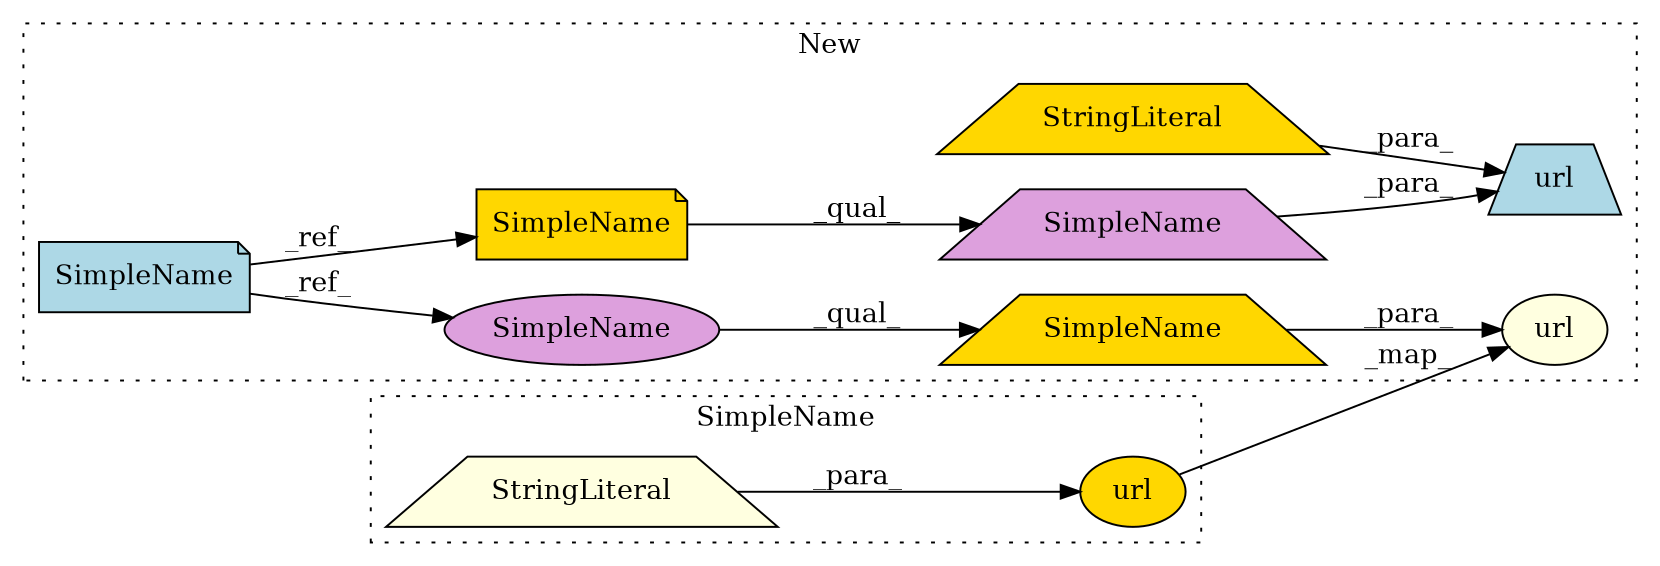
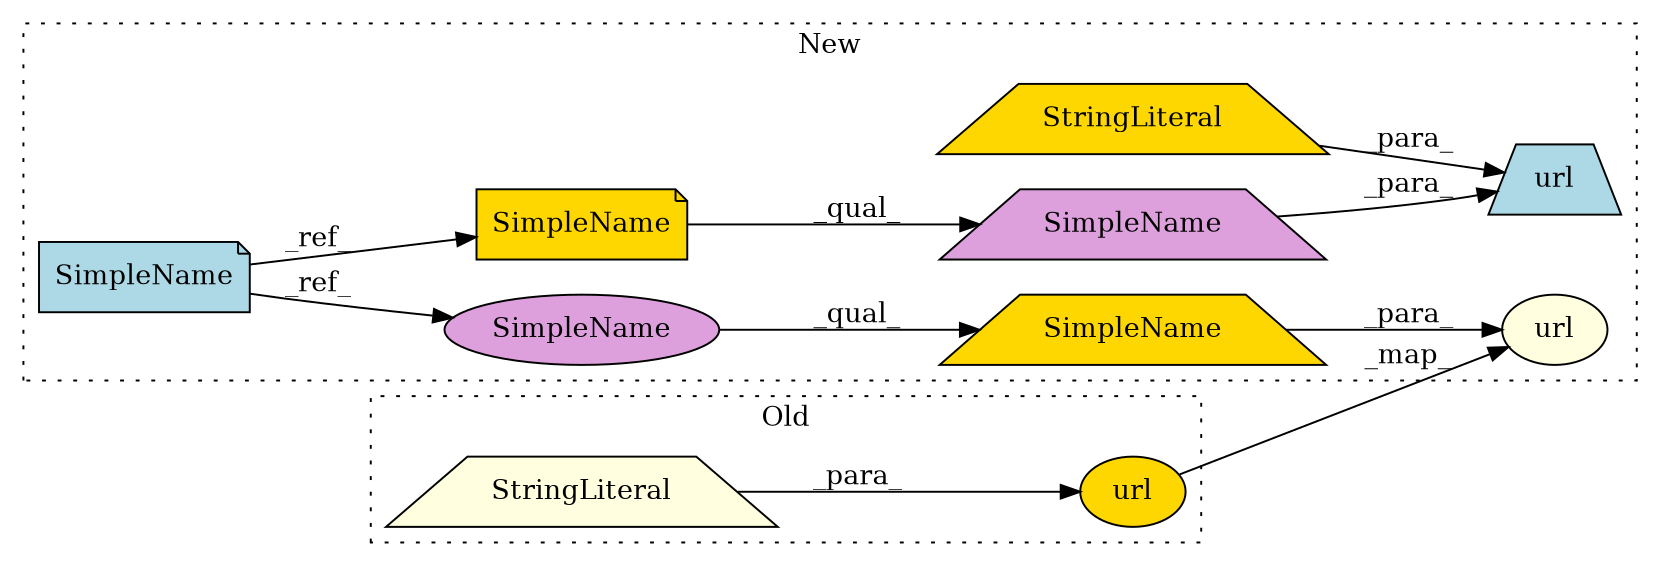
cluster "SimpleName": label "SimpleName" -> "Old"
